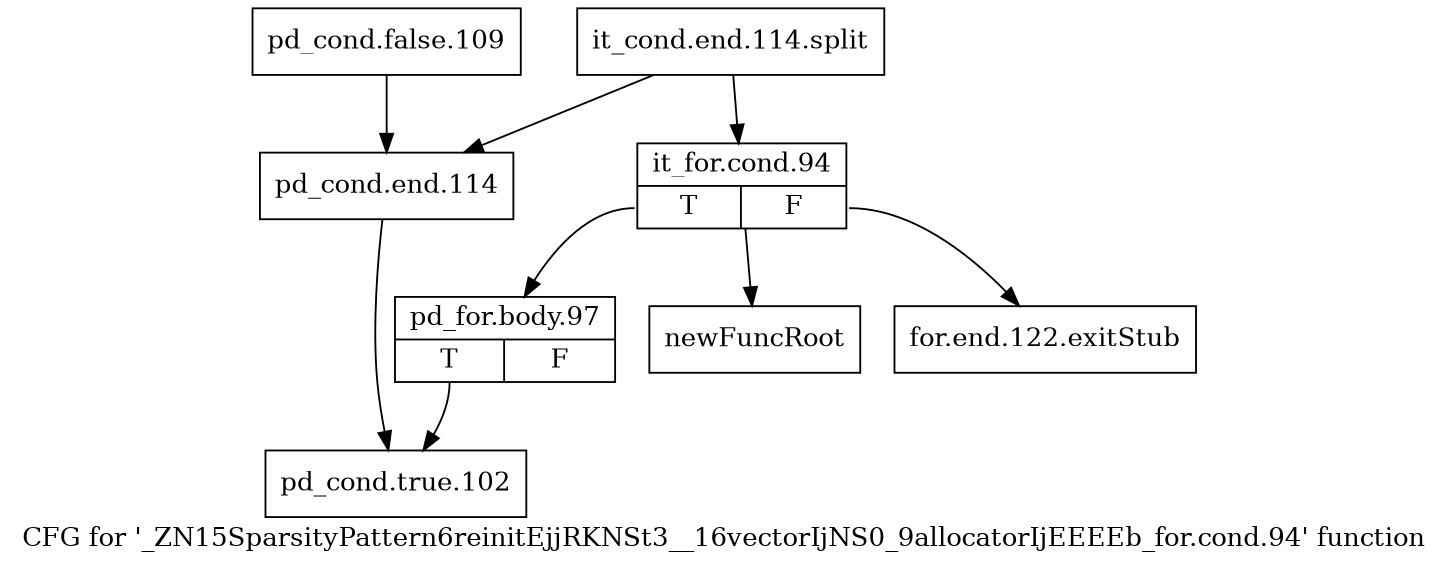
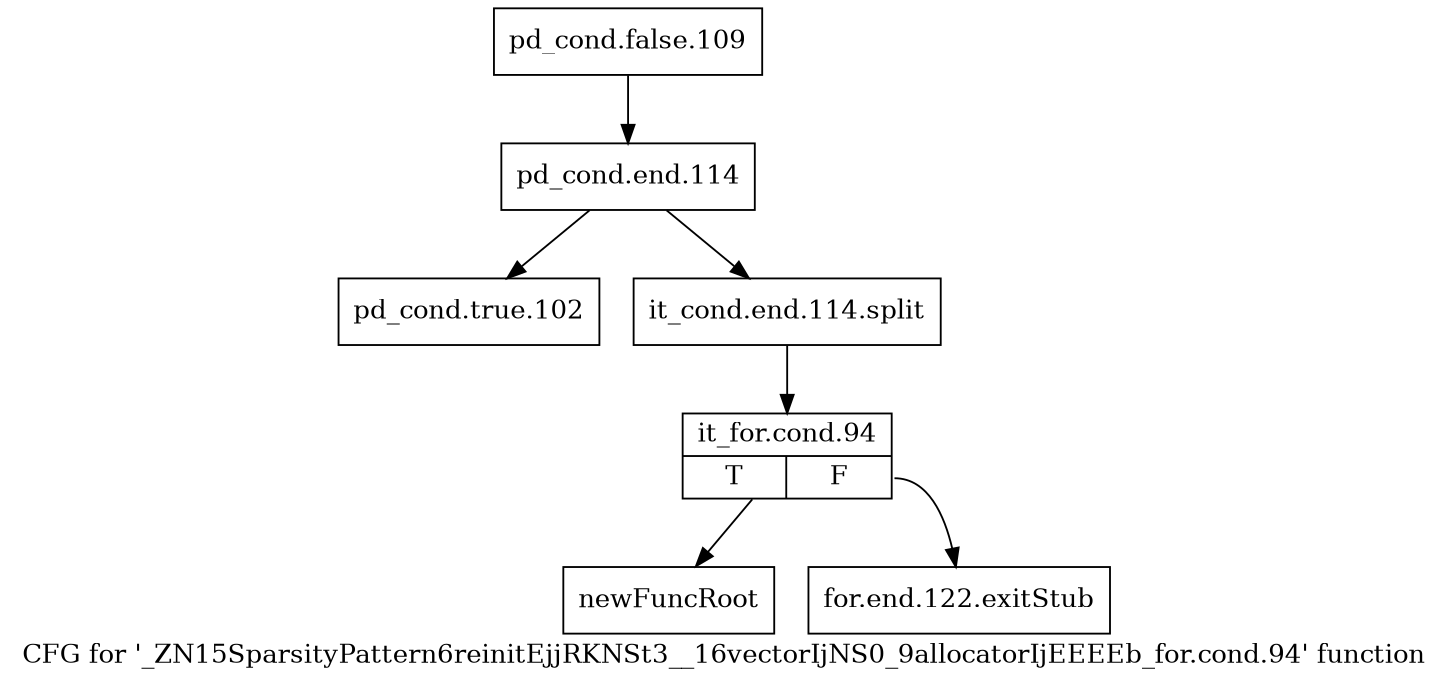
edge "it_cond.end.114.split" -> "pd_cond.end.114": reversed
node "pd_for.body.97": removed
